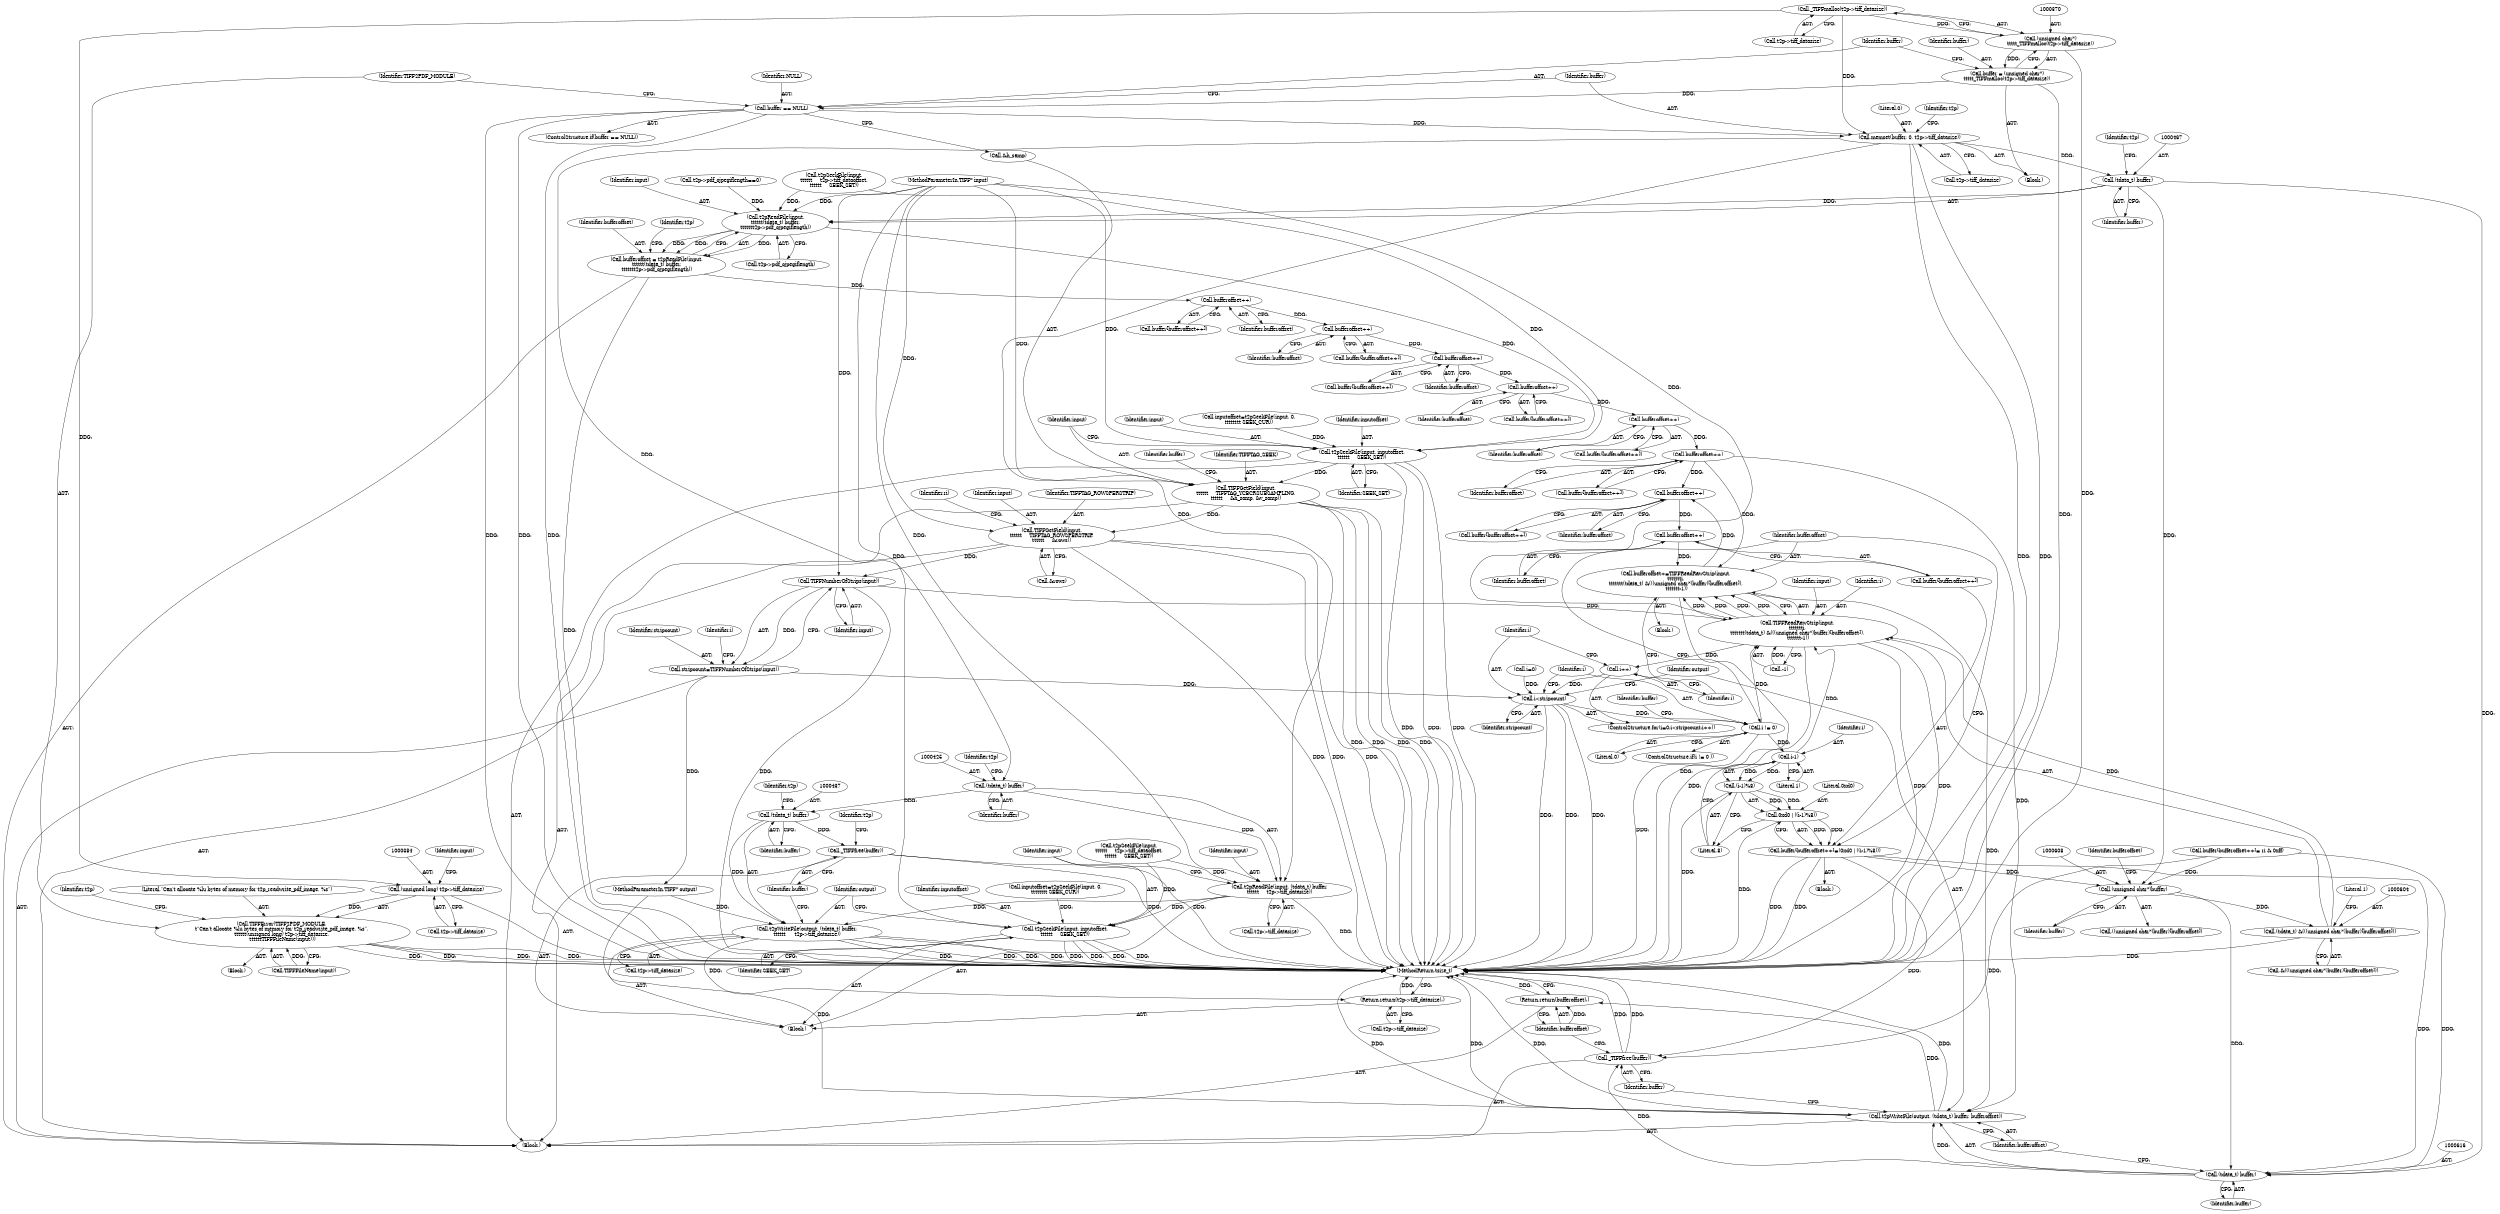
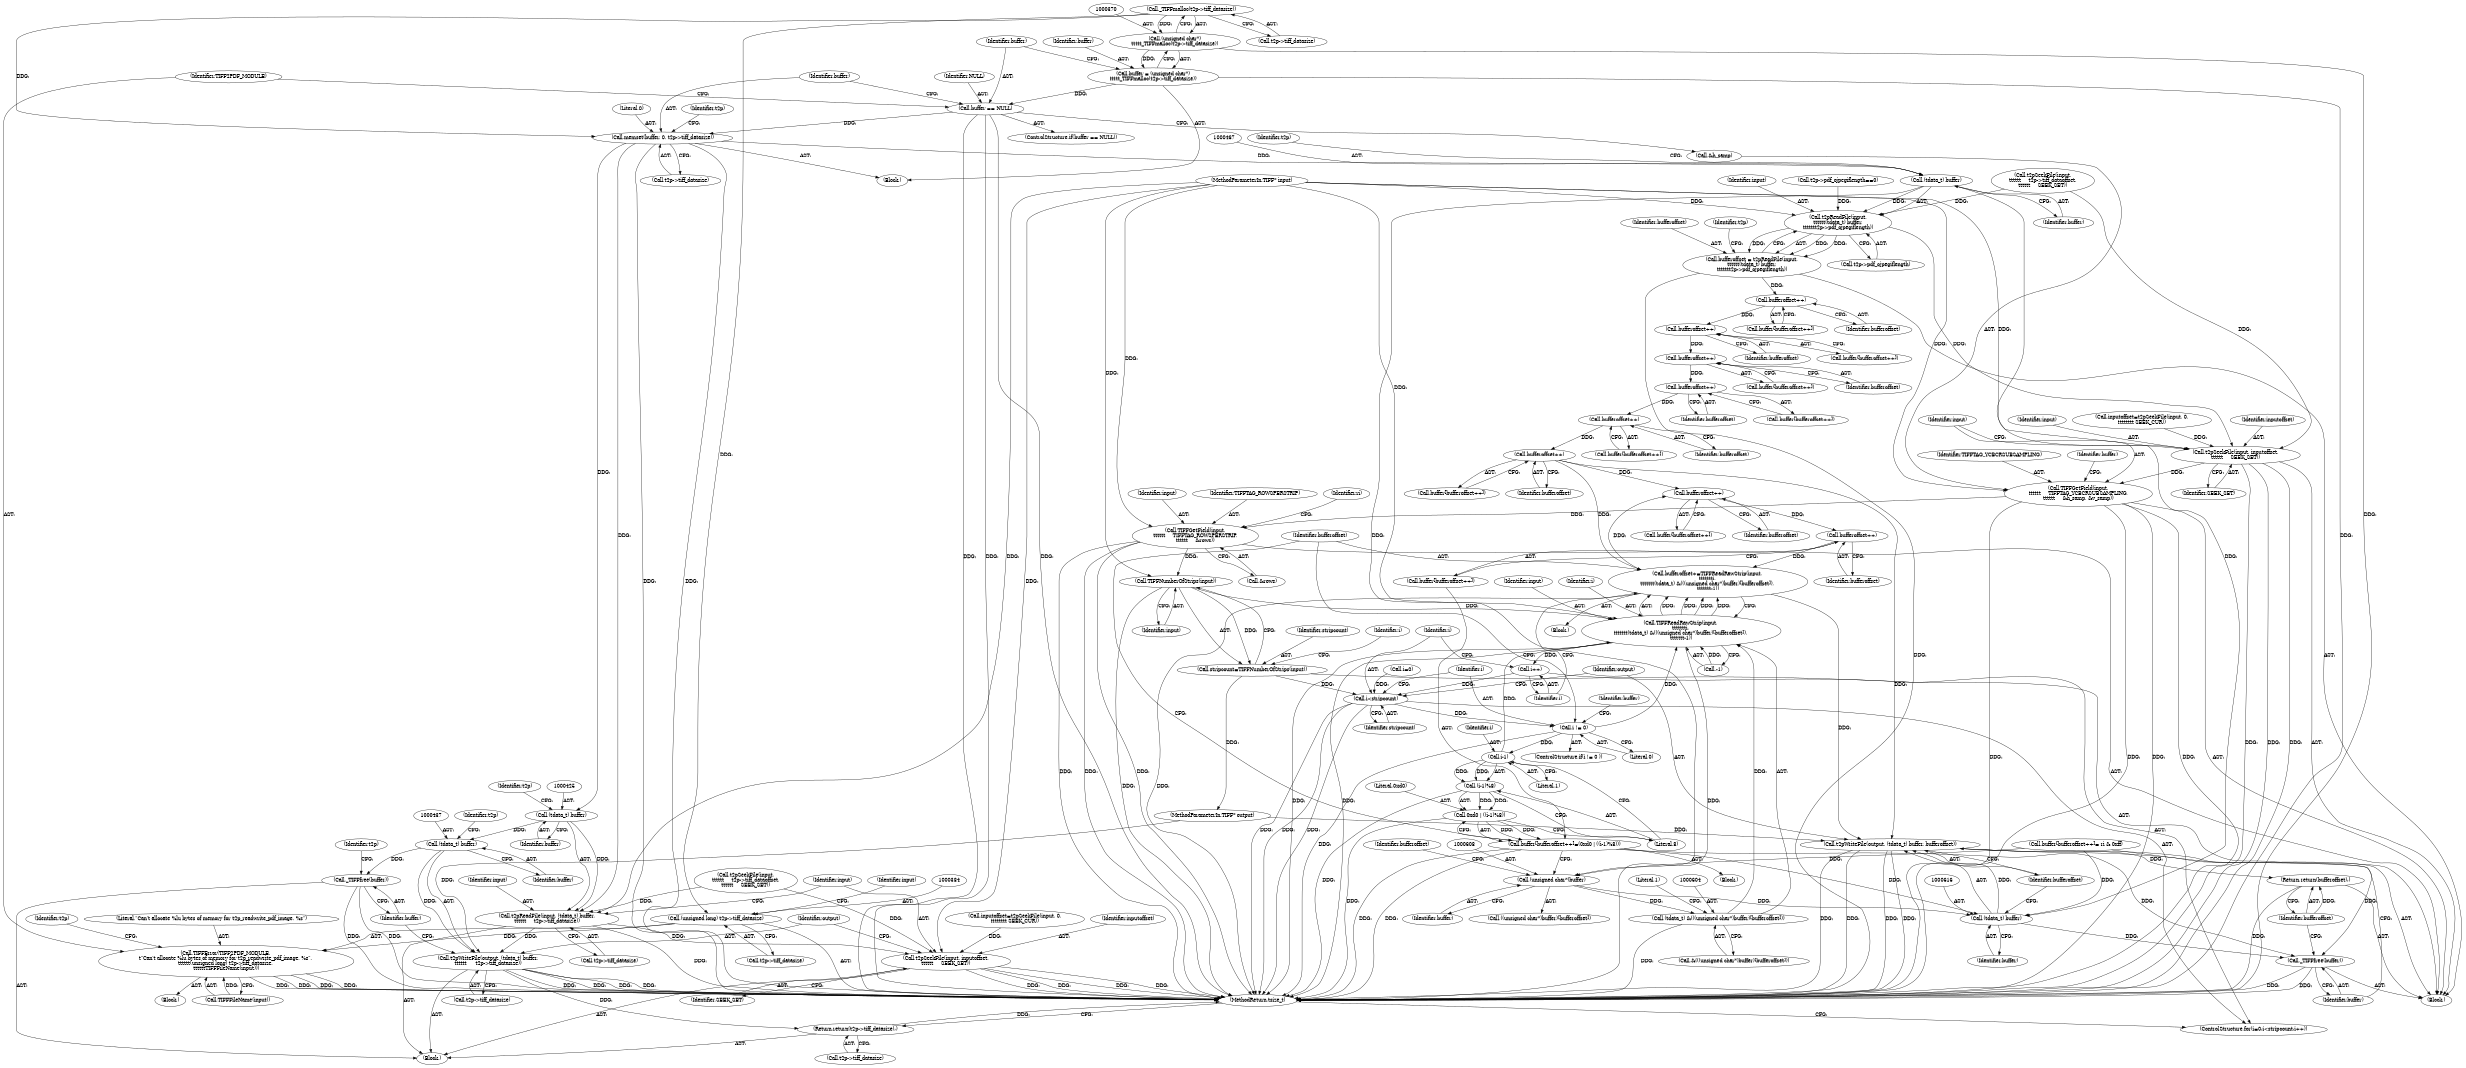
node "(Identifier,TIFFTAG_SEEK)": label "(Identifier,TIFFTAG_SEEK)" -> "(Identifier,TIFFTAG_YCBCRSUBSAMPLING)"
edge "(Call,buffer[bufferoffset++]=(0xd0 | ((i-1)%8)))" -> "(Call,(unsigned char*)buffer)": label "DDG: " -> "CFG: "
edge "(MethodReturn,tsize_t)" -> "(Return,return(bufferoffset);)": now "(MethodReturn,tsize_t)" -> "(ControlStructure,for(i=0;i<stripcount;i++))"
